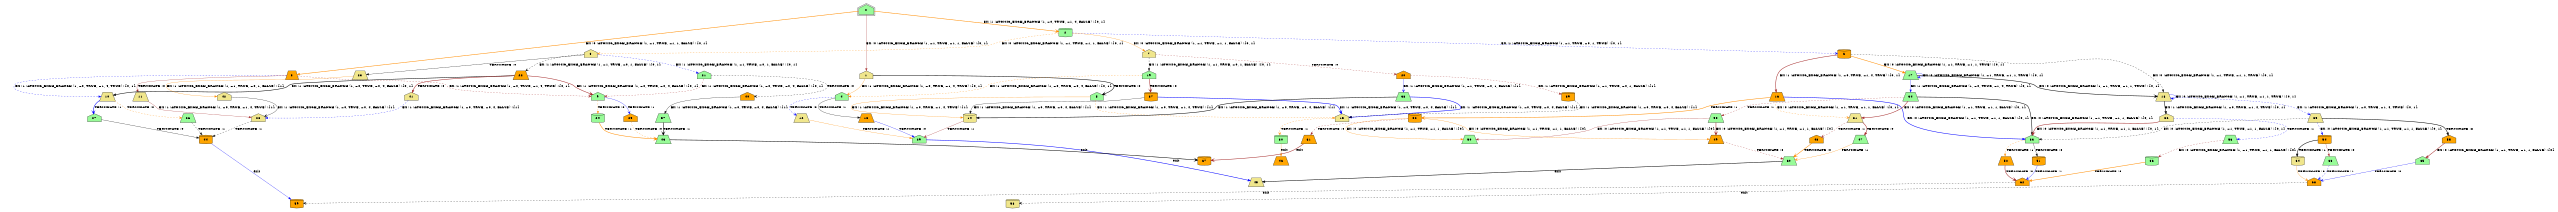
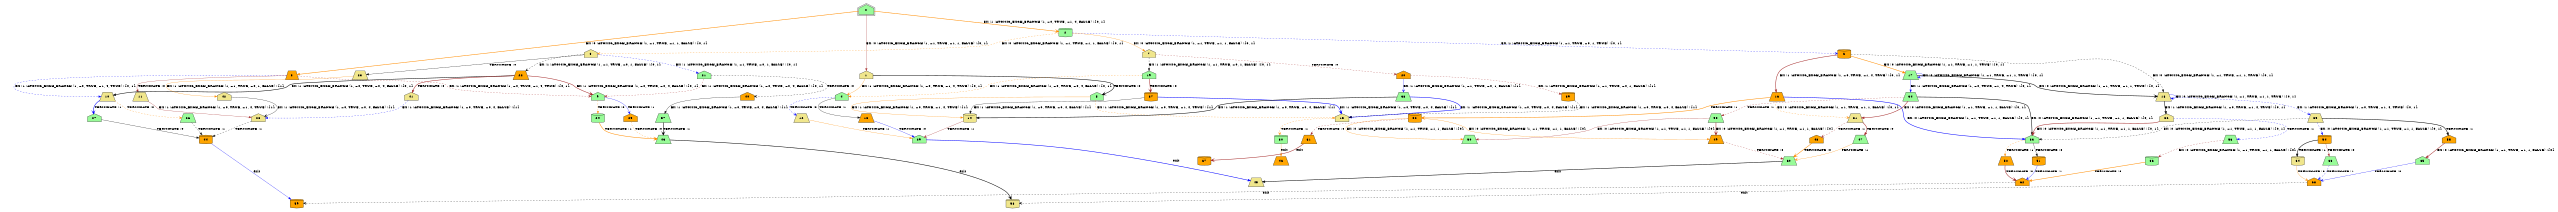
edge "35" -> "55": label "TERMINATE !8" -> "TERMINATE !1"
edge "43" -> "67": now "43" -> "58"
